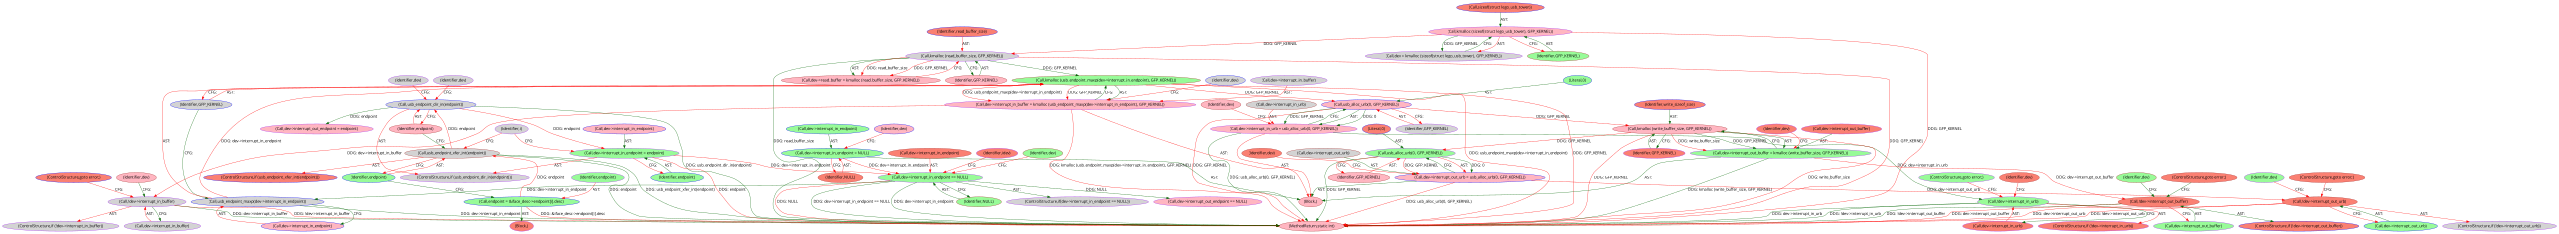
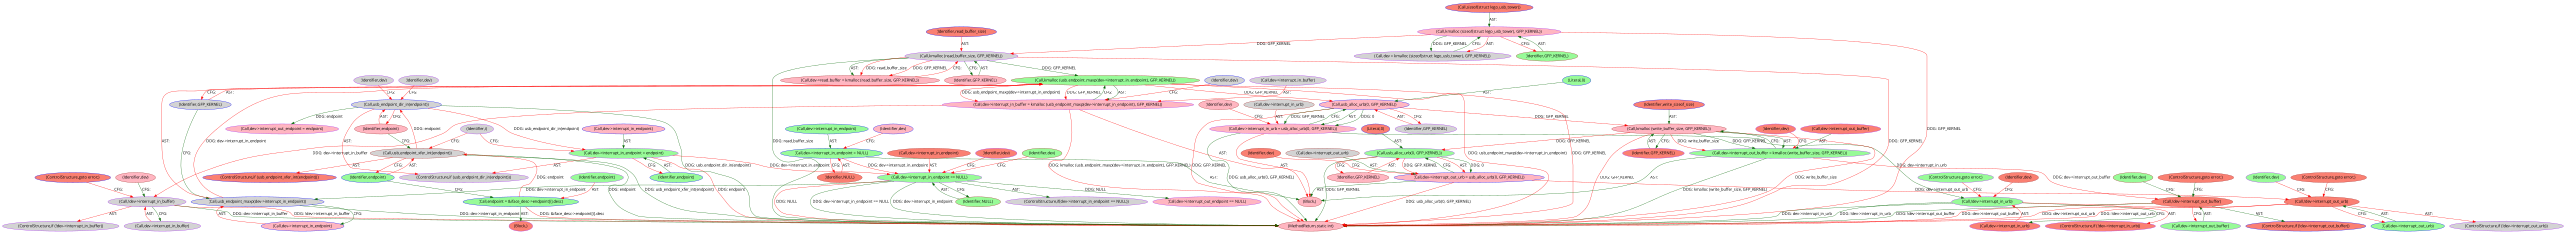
edge "(Call,usb_endpoint_dir_in(endpoint))" -> "(Call,dev->interrupt_in_endpoint = endpoint)": label "DDG: endpoint" -> "DDG: usb_endpoint_dir_in(endpoint)"
